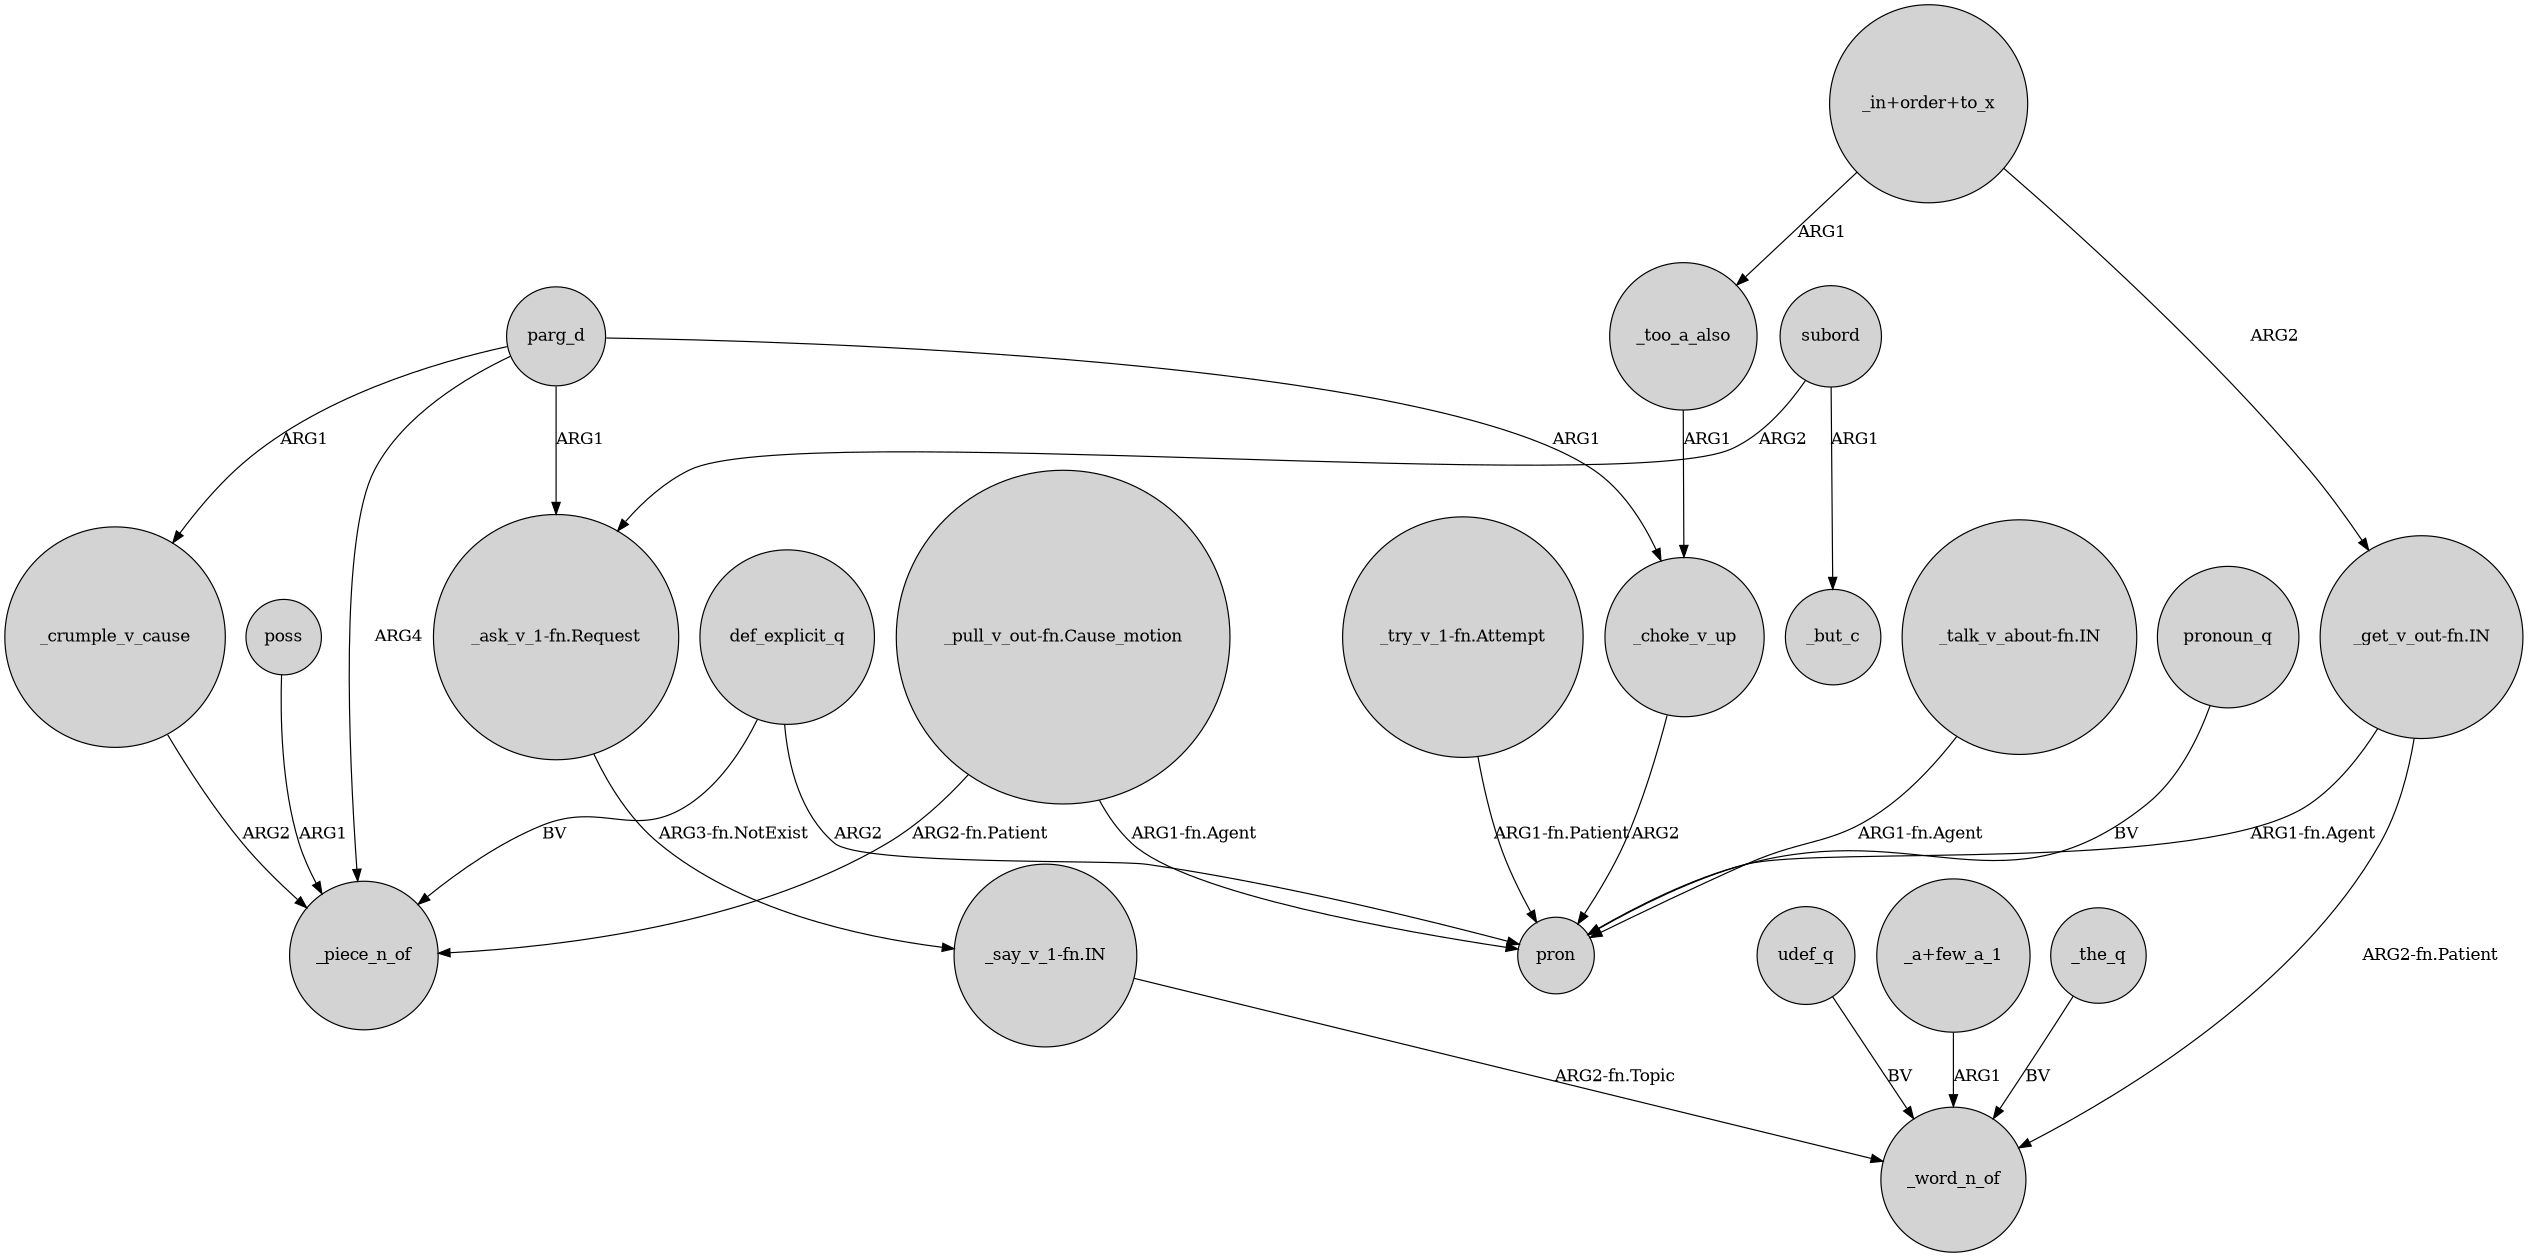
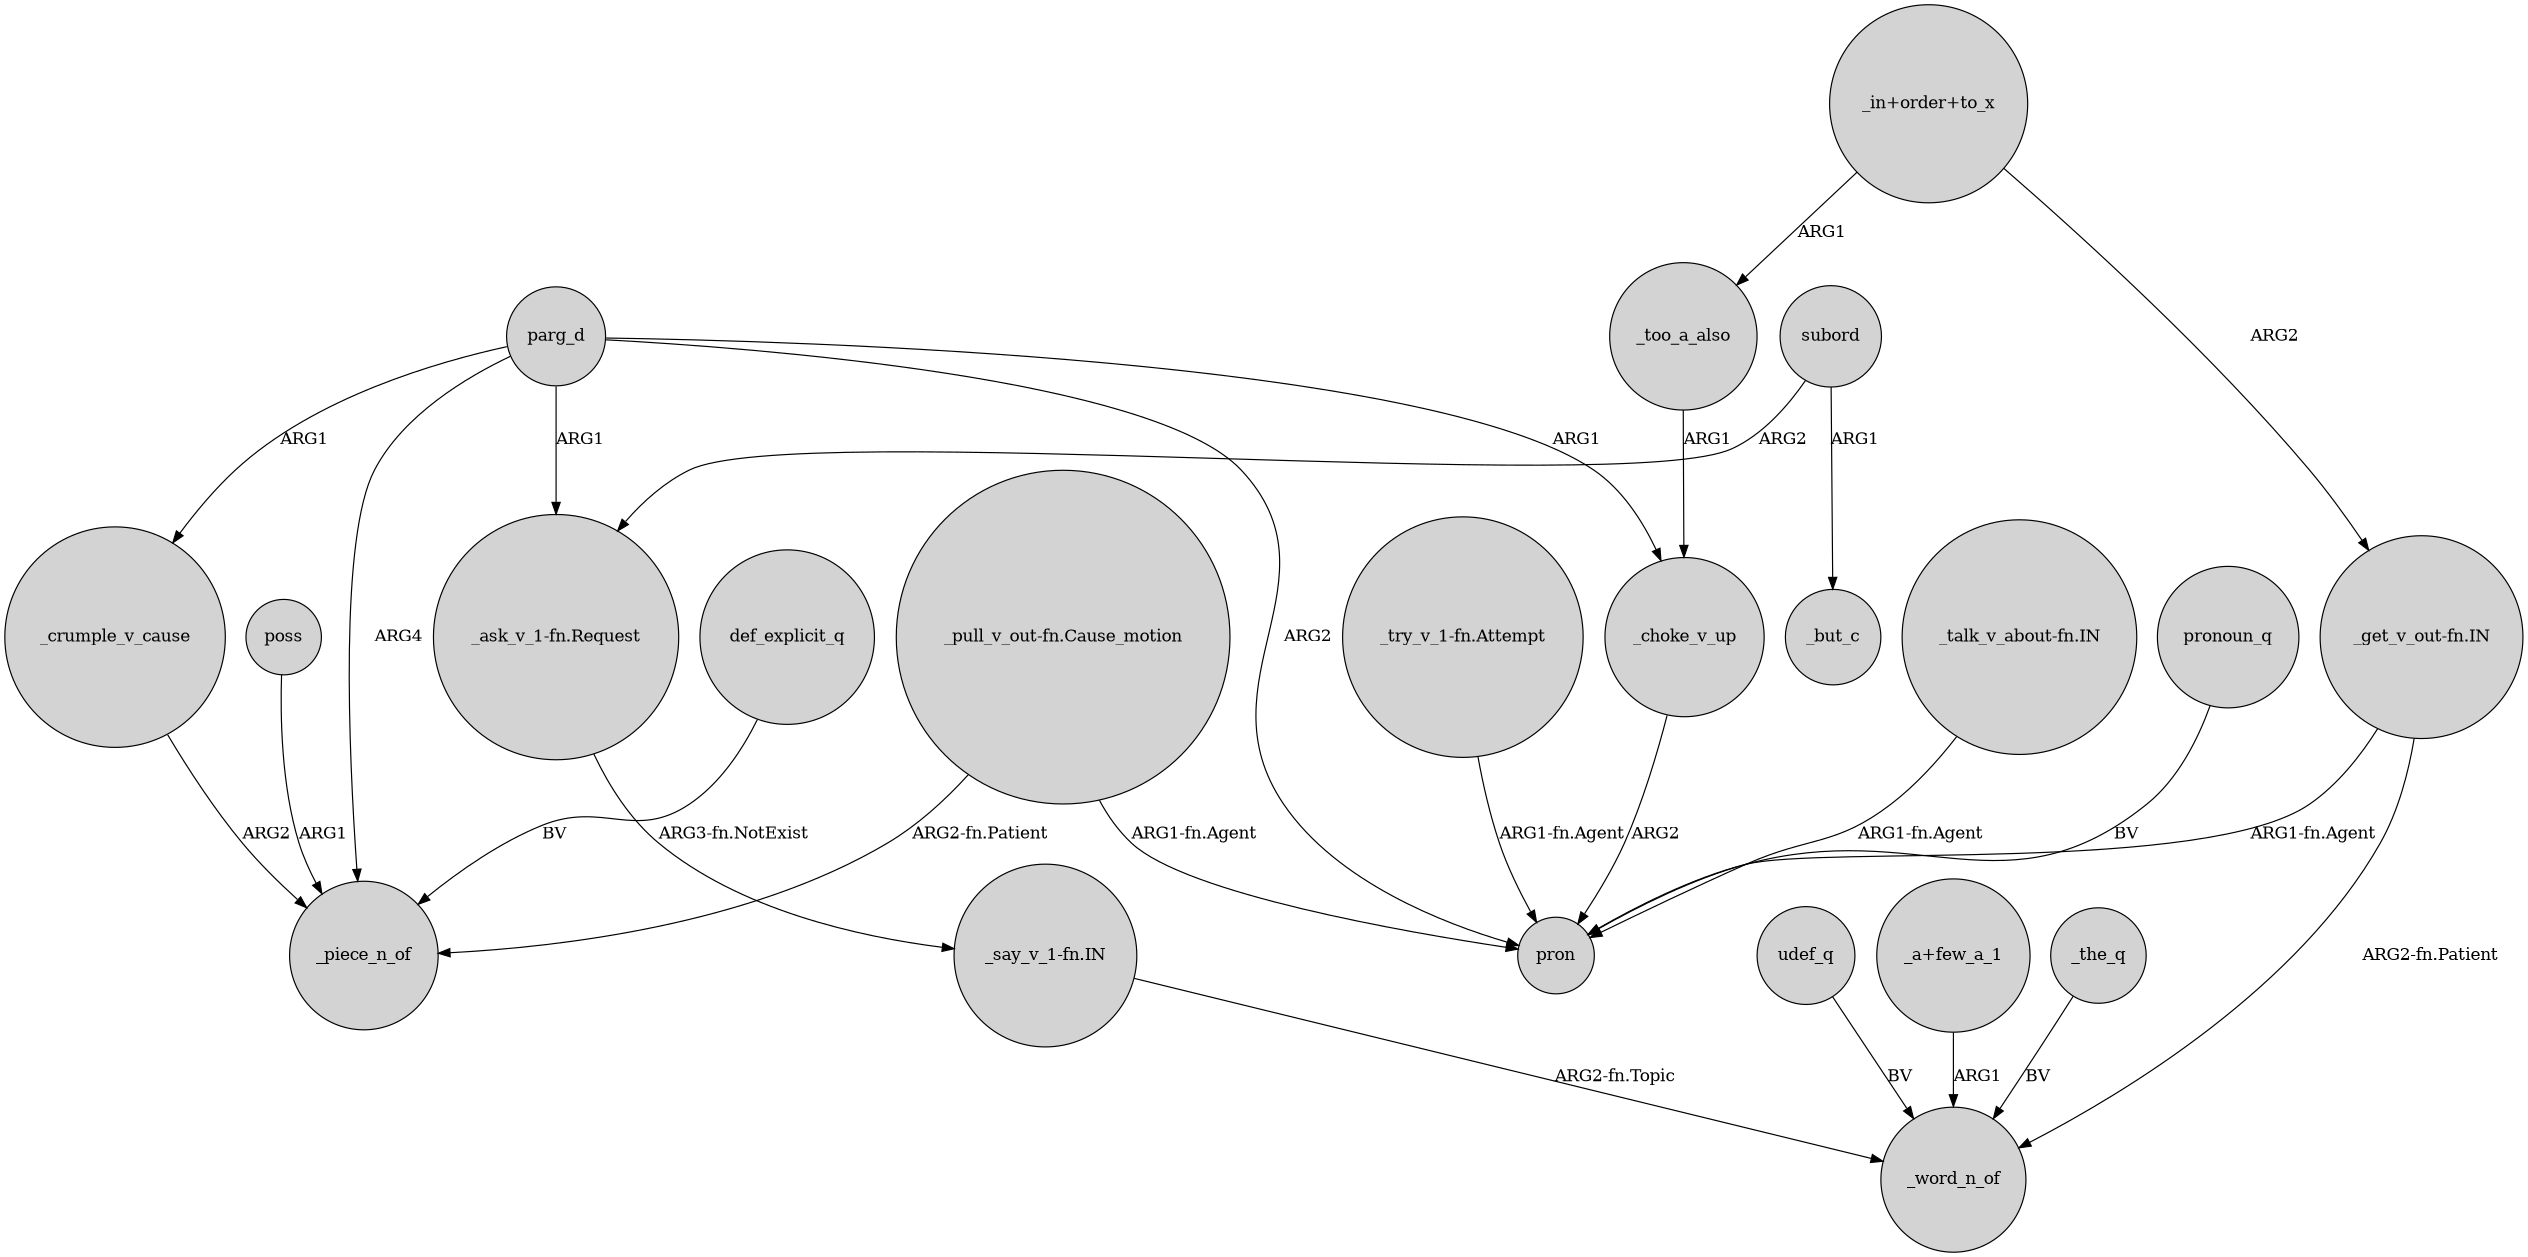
edge "_try_v_1-fn.Attempt" -> "pron": label "ARG1-fn.Patient" -> "ARG1-fn.Agent"
edge "def_explicit_q" -> "pron": now "parg_d" -> "pron"
